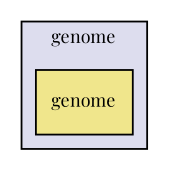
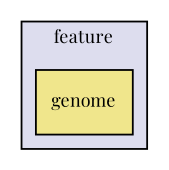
cluster "genome": label "genome" -> "feature"
